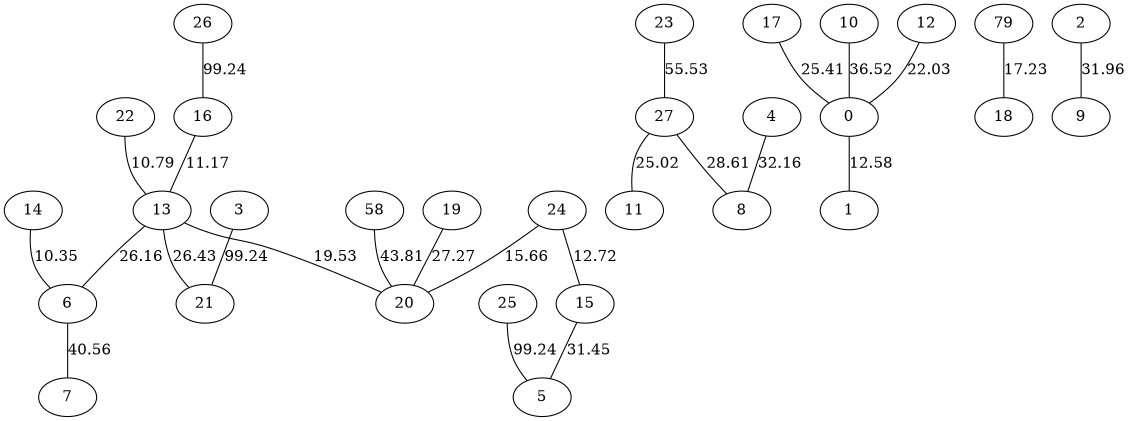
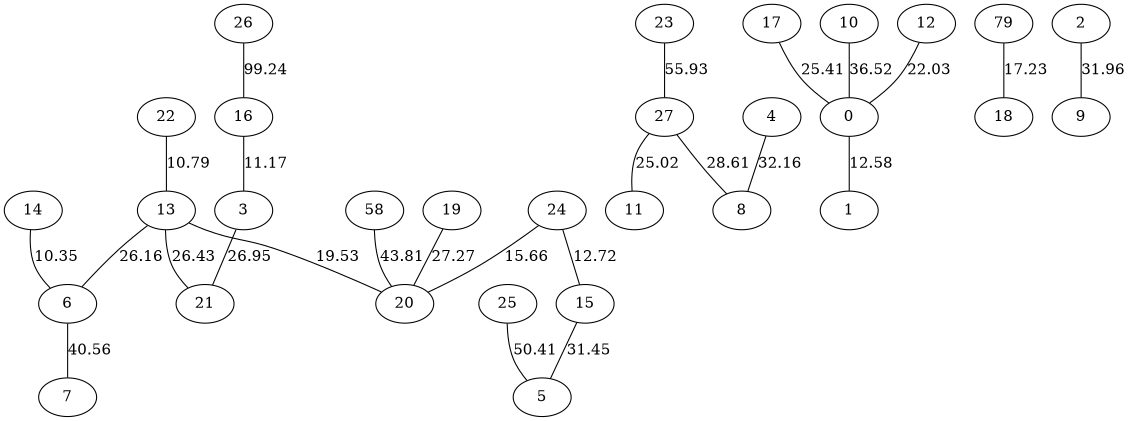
edge "23" -- "27": label "55.53" -> "55.93"
edge "16" -- "13": now "16" -- "3"
edge "3" -- "21": label "99.24" -> "26.95"
edge "25" -- "5": label "99.24" -> "50.41"
